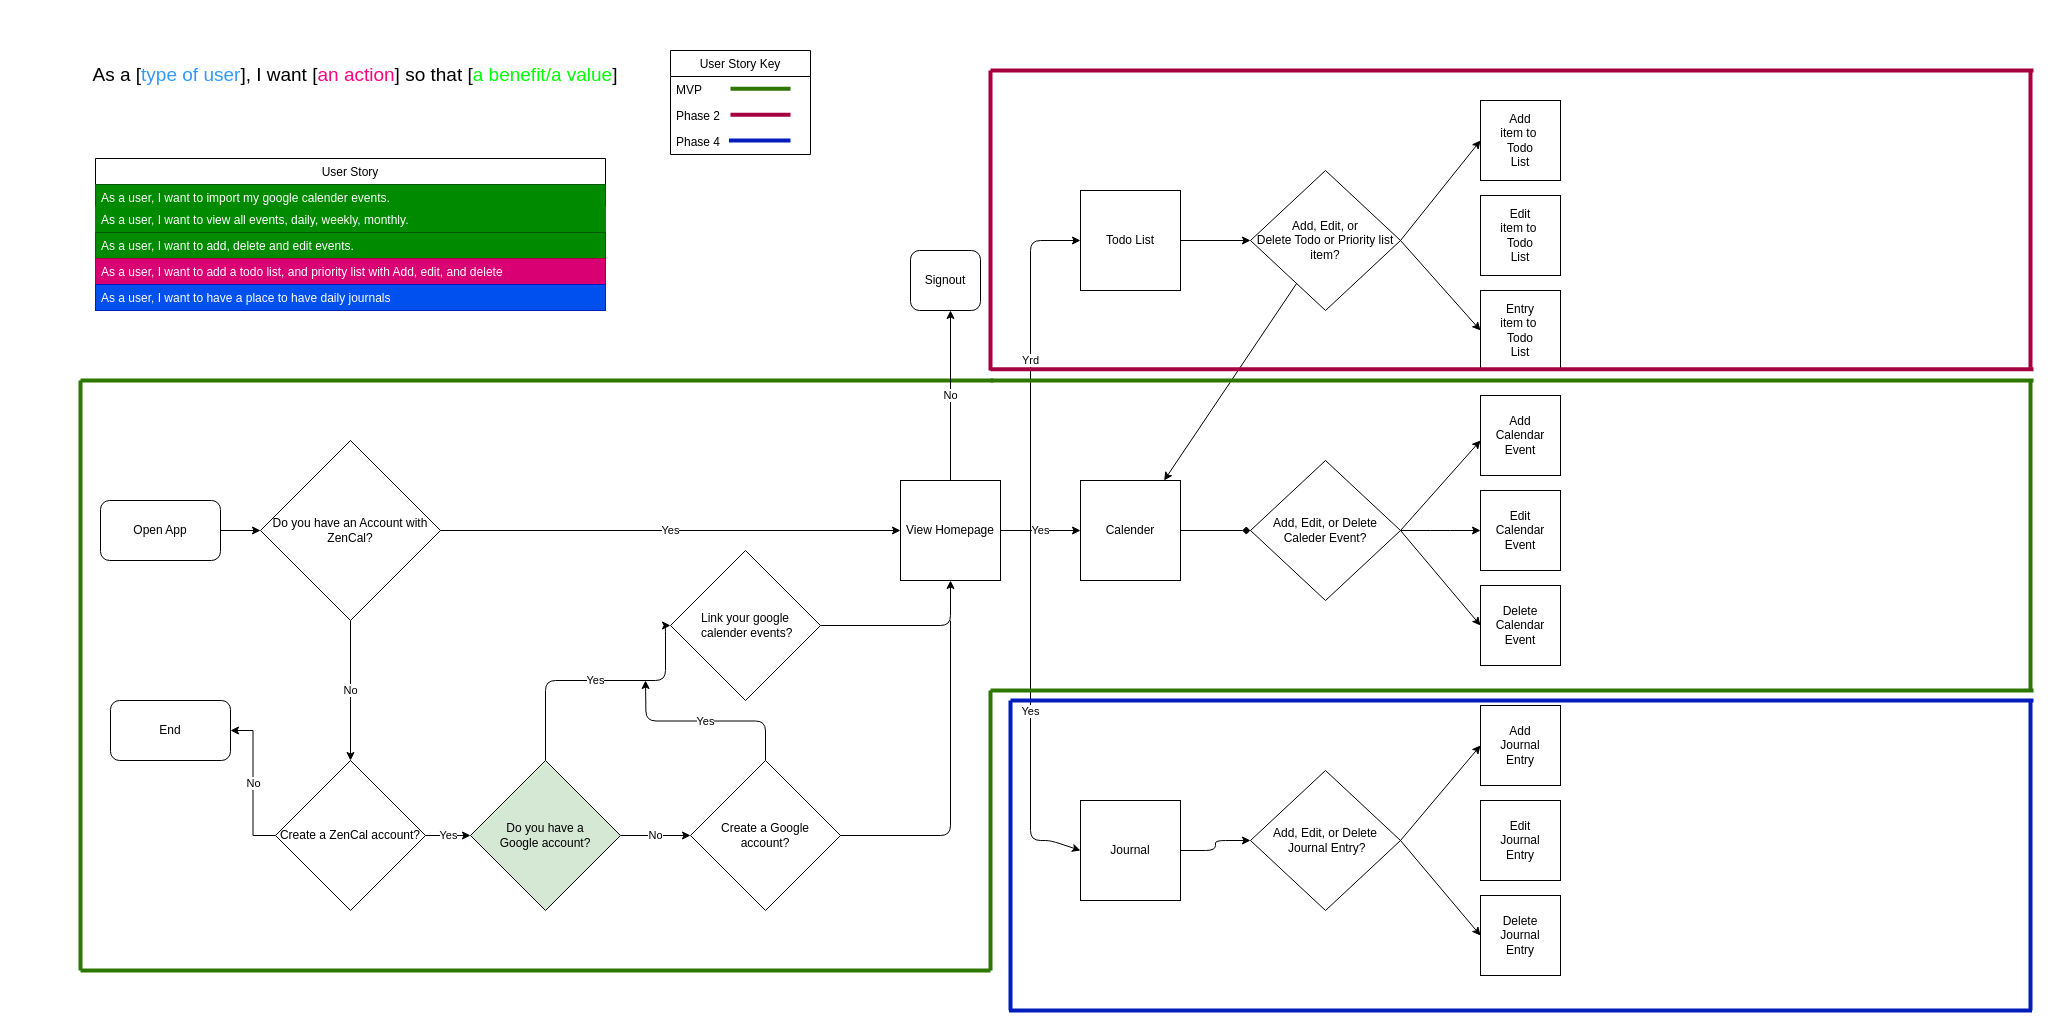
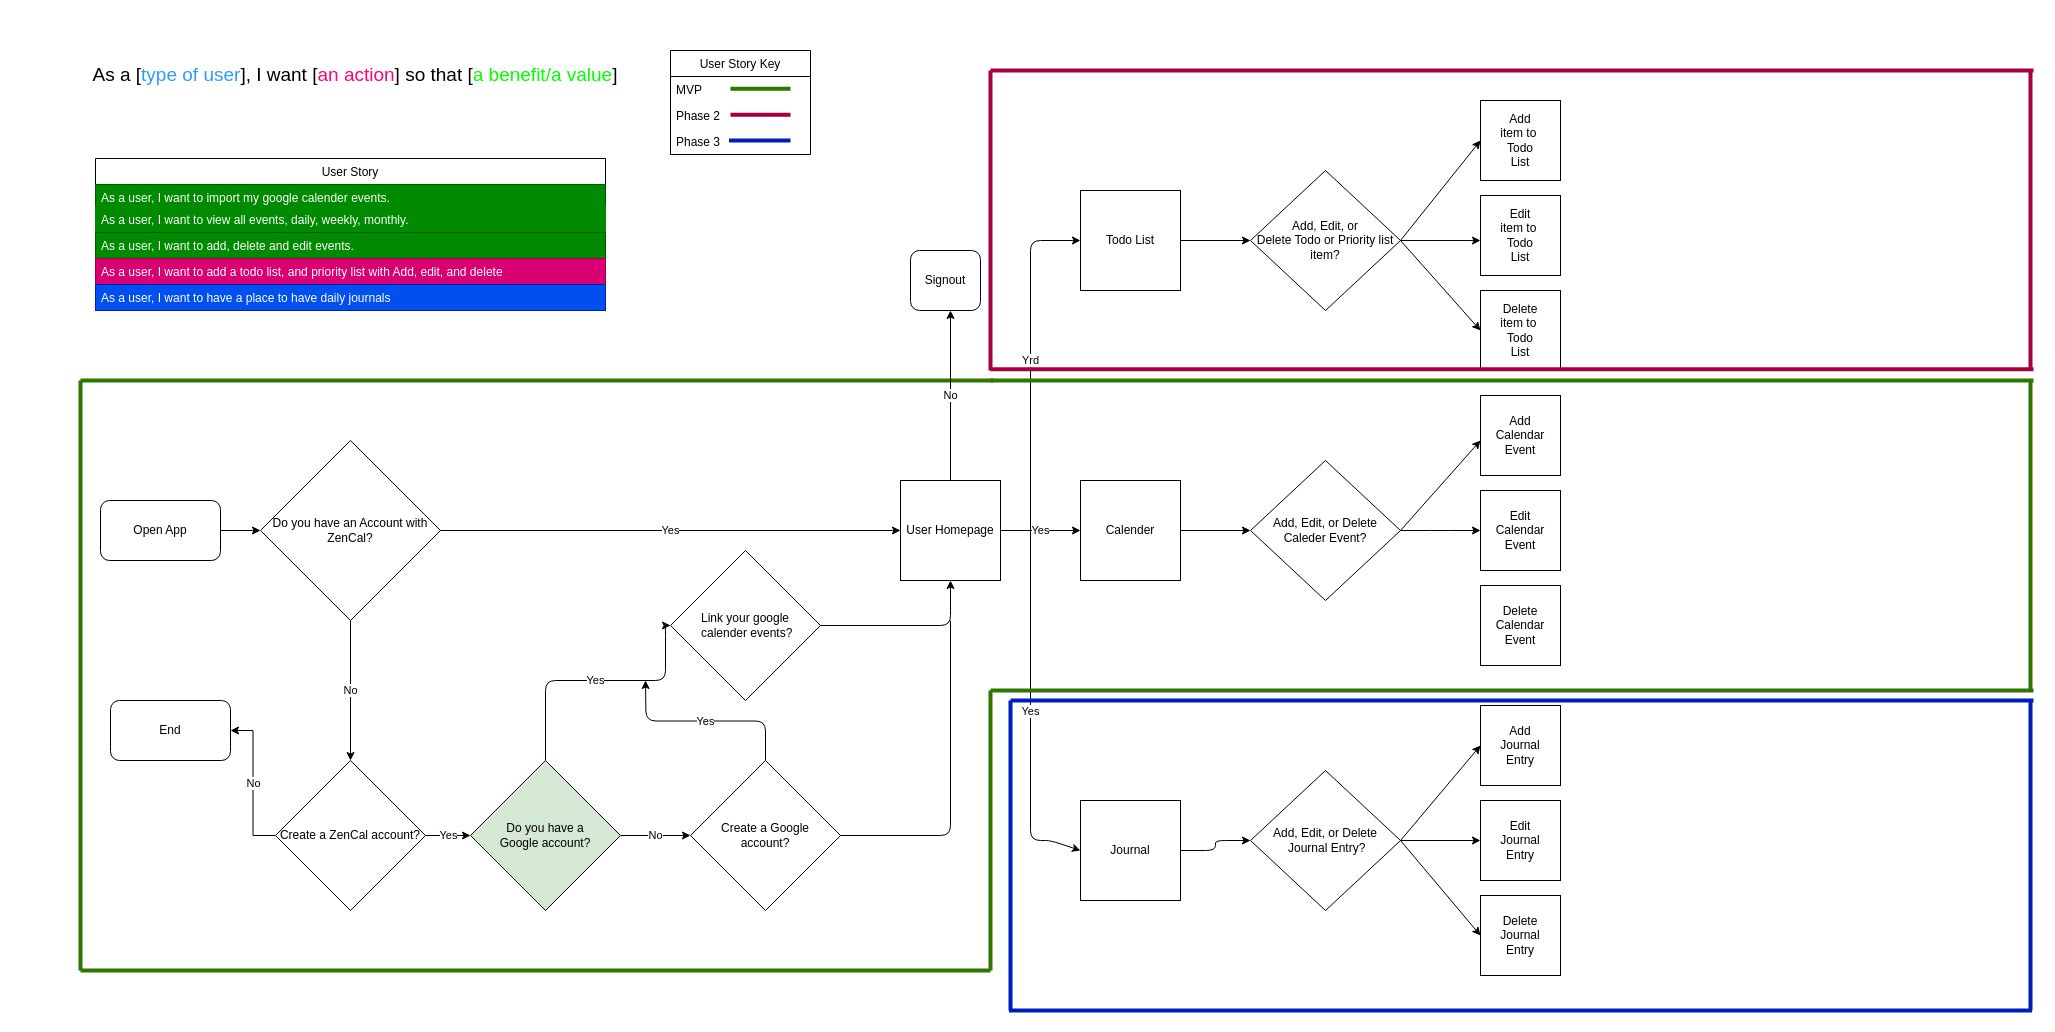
node "Phase 4": label "Phase 4" -> "Phase 3"
node "Entry item to Todo List": label "Entry item to Todo List" -> "Delete item to Todo List"
edge "Add, Edit, or Delete Todo or Priority list item?" -> "Calender": now "Add, Edit, or Delete Todo or Priority list item?" -> "Edit item to Todo List"
node "View Homepage": label "View Homepage" -> "User Homepage"
edge "Calender" -> "Add, Edit, or Delete Caleder Event?": arrowhead diamond -> classic
edge "Add, Edit, or Delete Caleder Event?" -> "Delete Calendar Event": removed
edge "Add, Edit, or Delete Journal Entry?" -> "Edit Journal Entry": added
